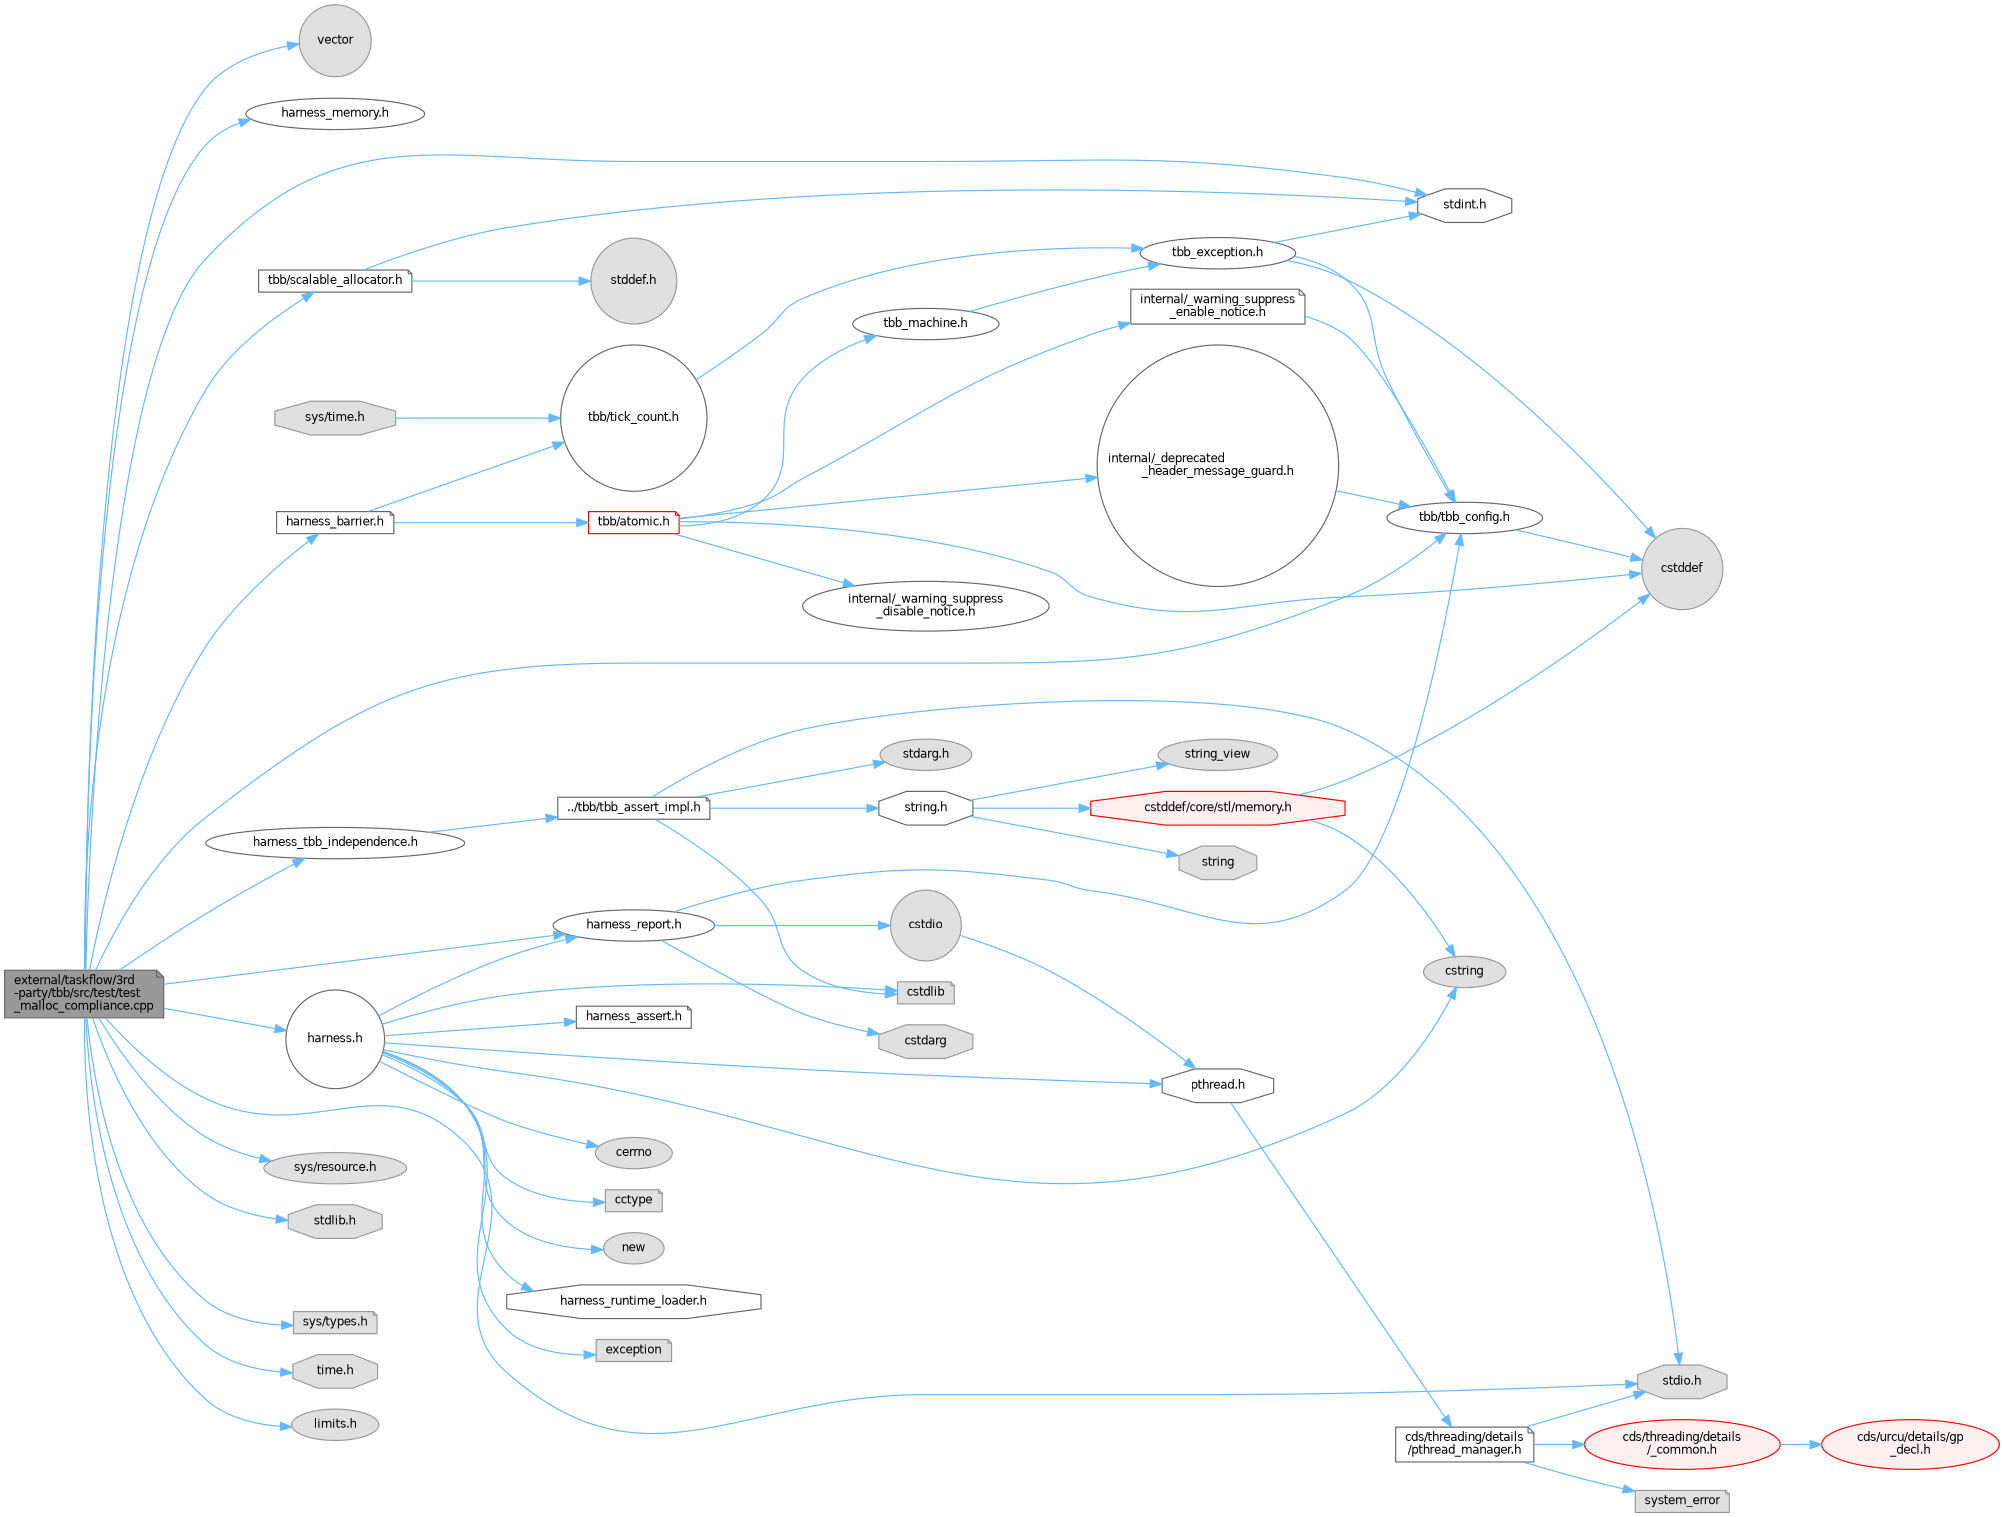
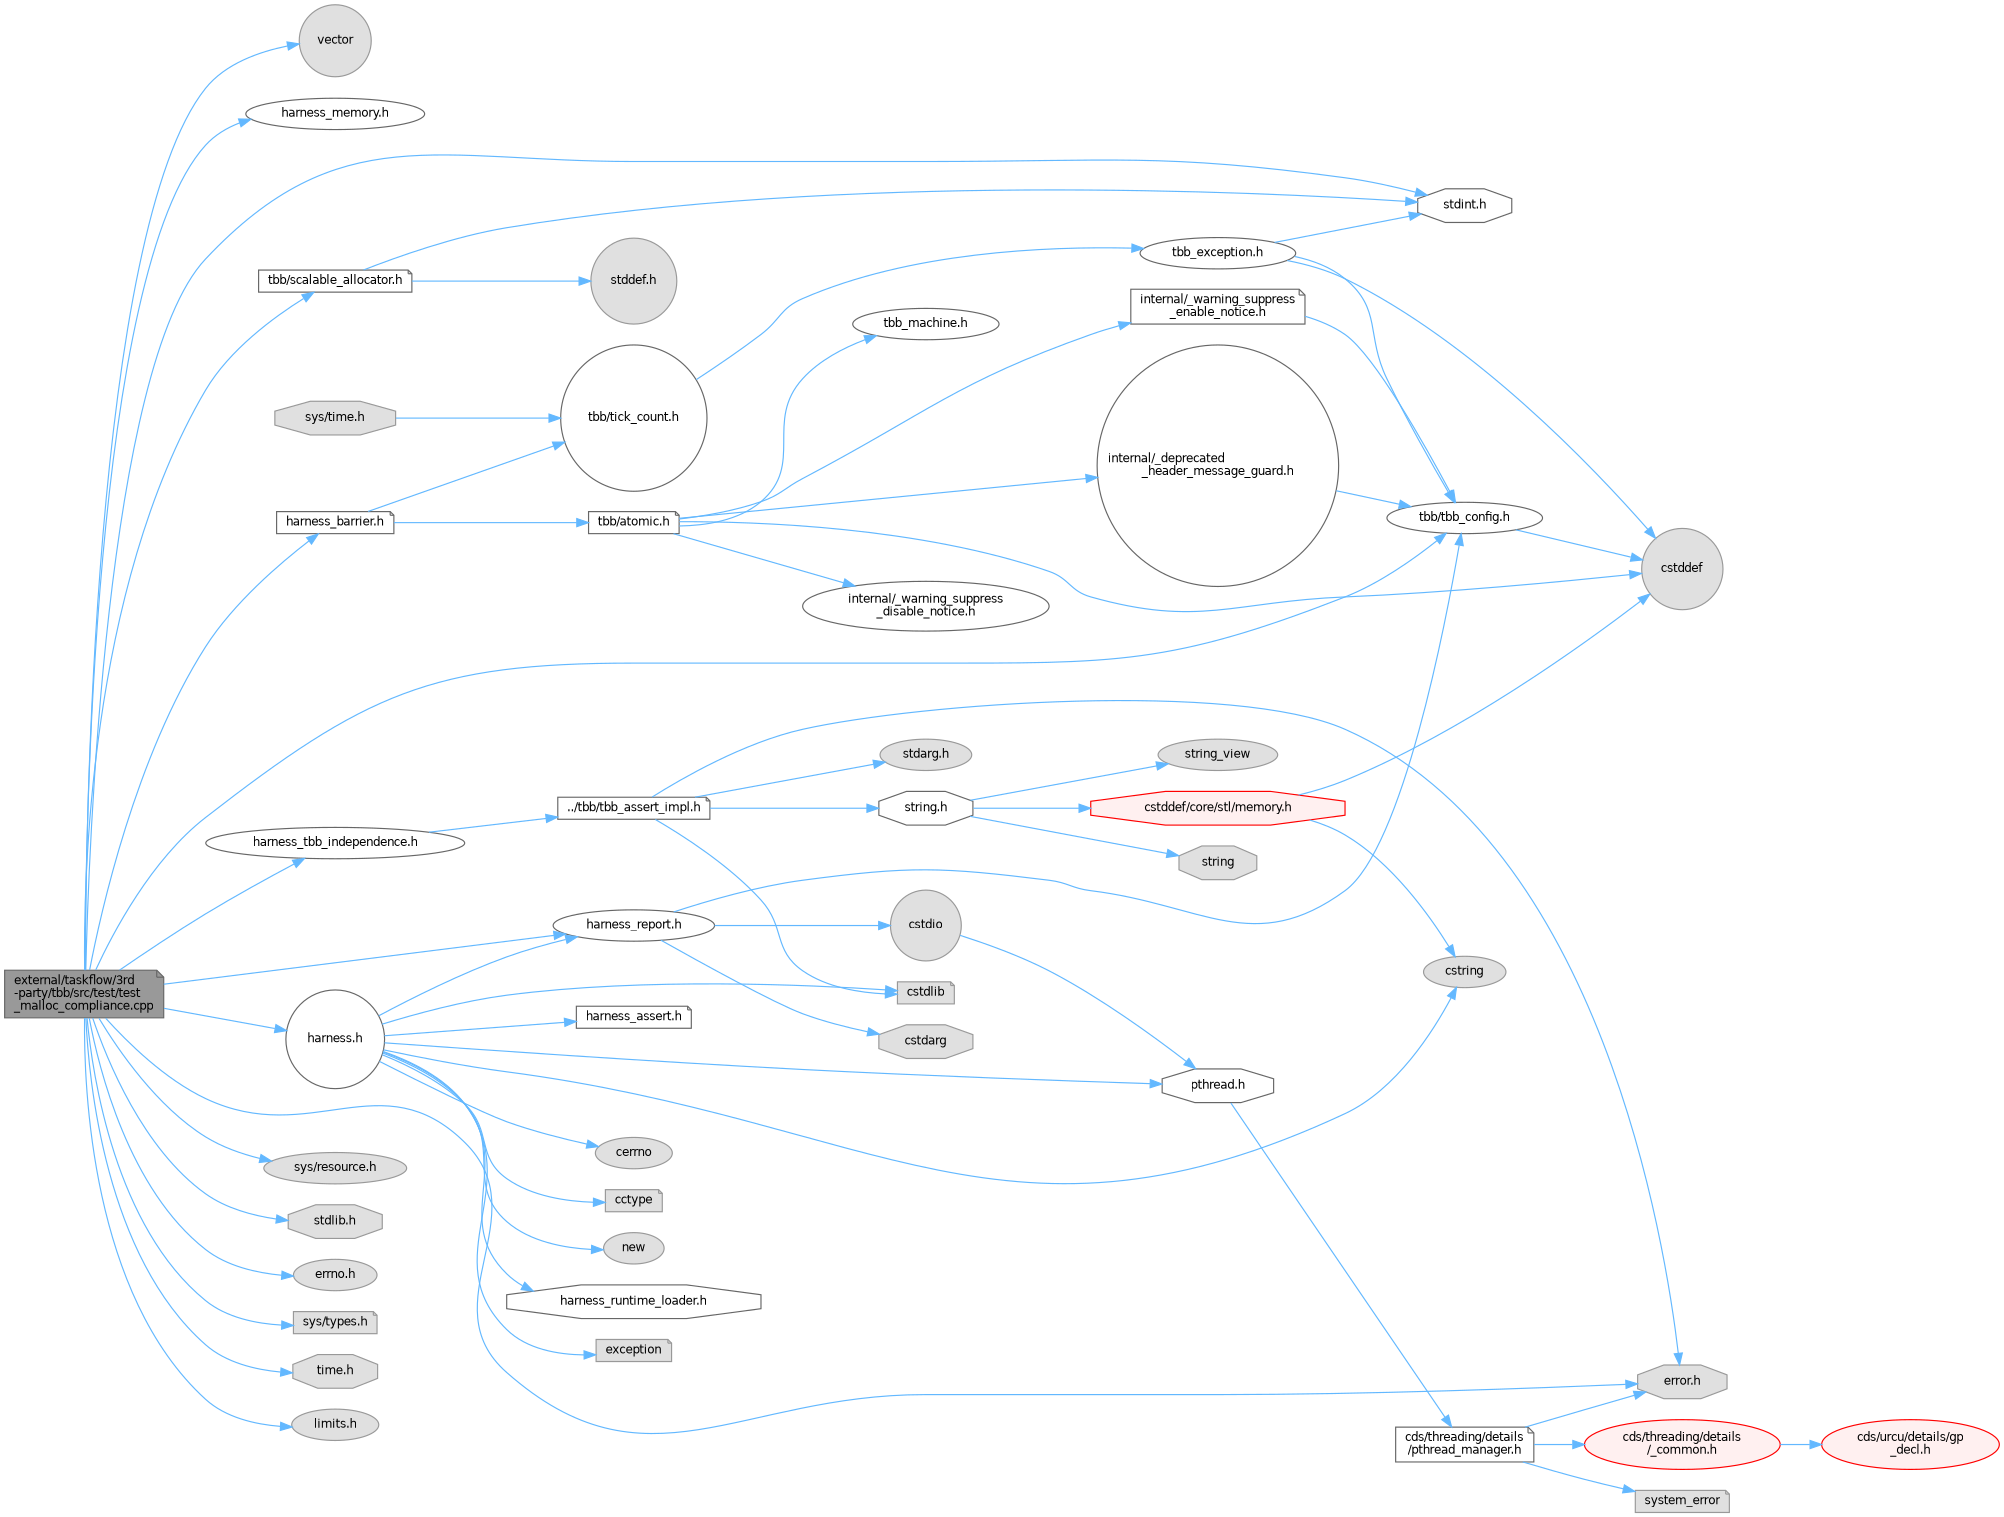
edge "tbb_machine.h" -> "tbb_exception.h": removed
node "tbb/atomic.h": color red -> grey40
node "errno.h": added
node "stdio.h": label "stdio.h" -> "error.h"
